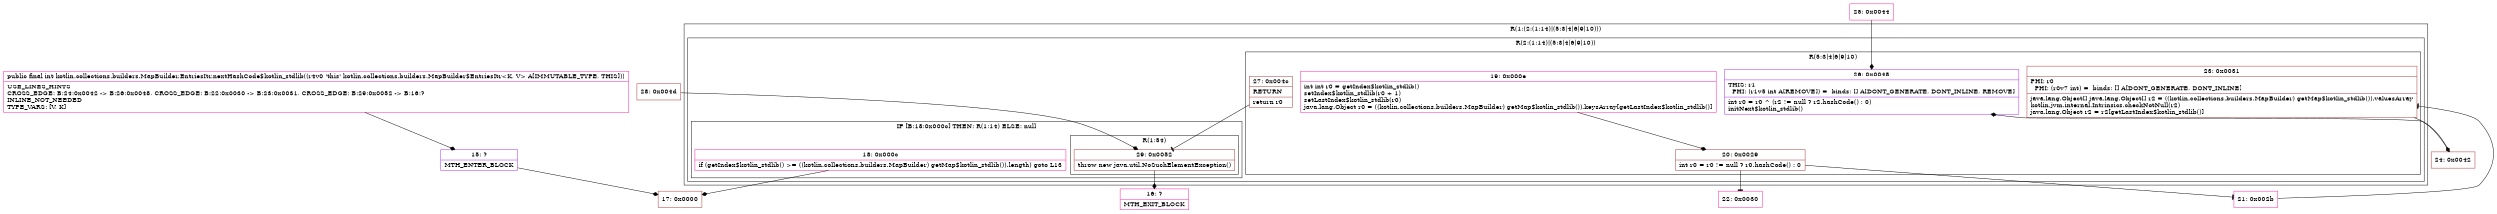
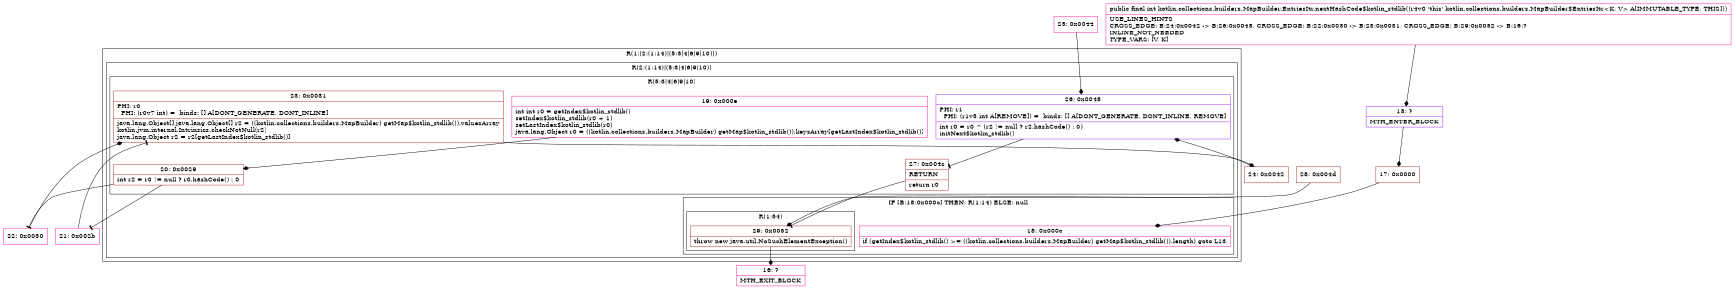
node "26: 0x0048": text "THIS: r1" -> "PHI: r1"
edge "26: 0x0048" -> "27: 0x004c": added
node "20: 0x0029": text "int r0 = r0 != null ? r0.hashCode() : 0" -> "int r2 = r0 != null ? r0.hashCode() : 0"
edge "22: 0x0030" -> "23: 0x0031": added
edge "18: 0x000c" -> "17: 0x0000": reversed
